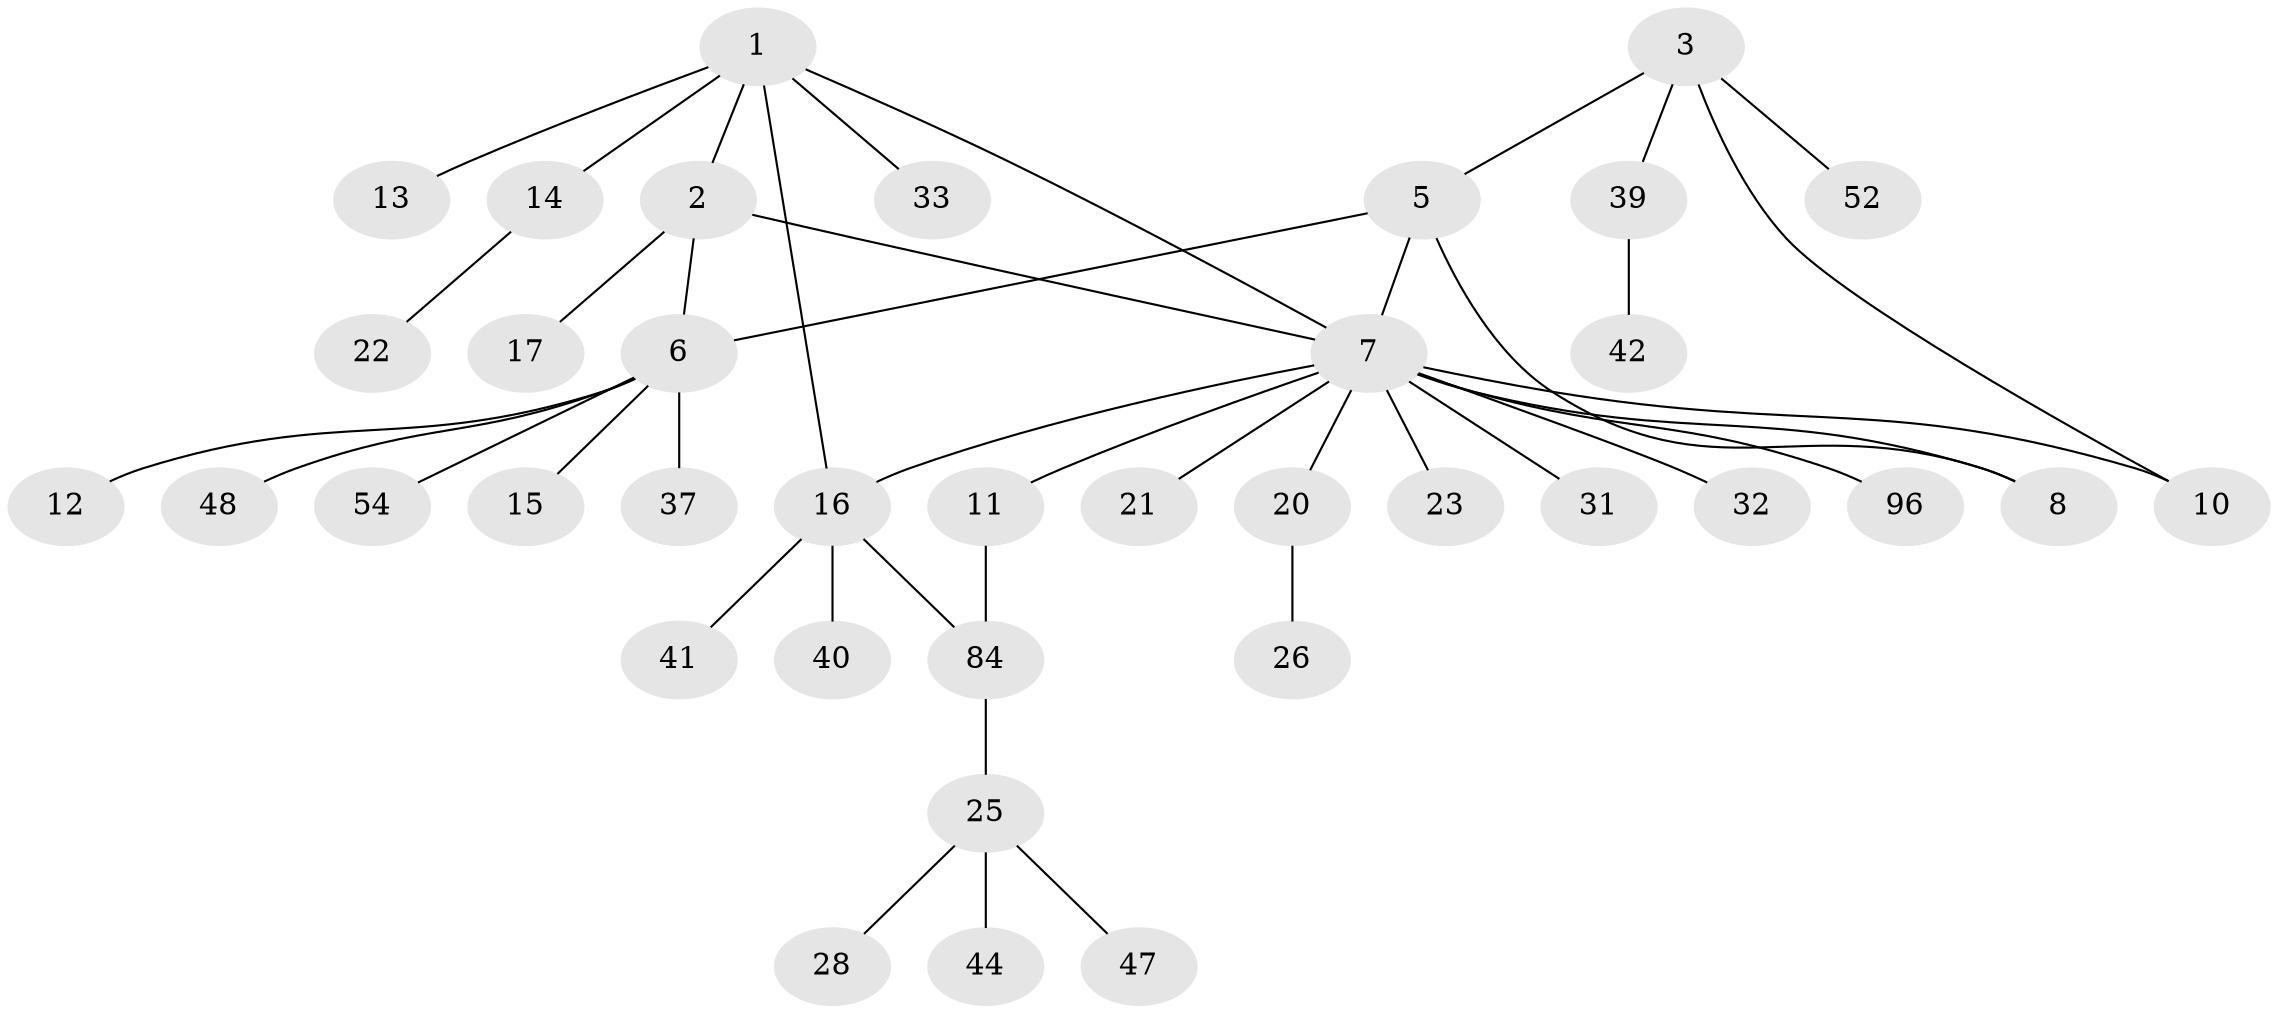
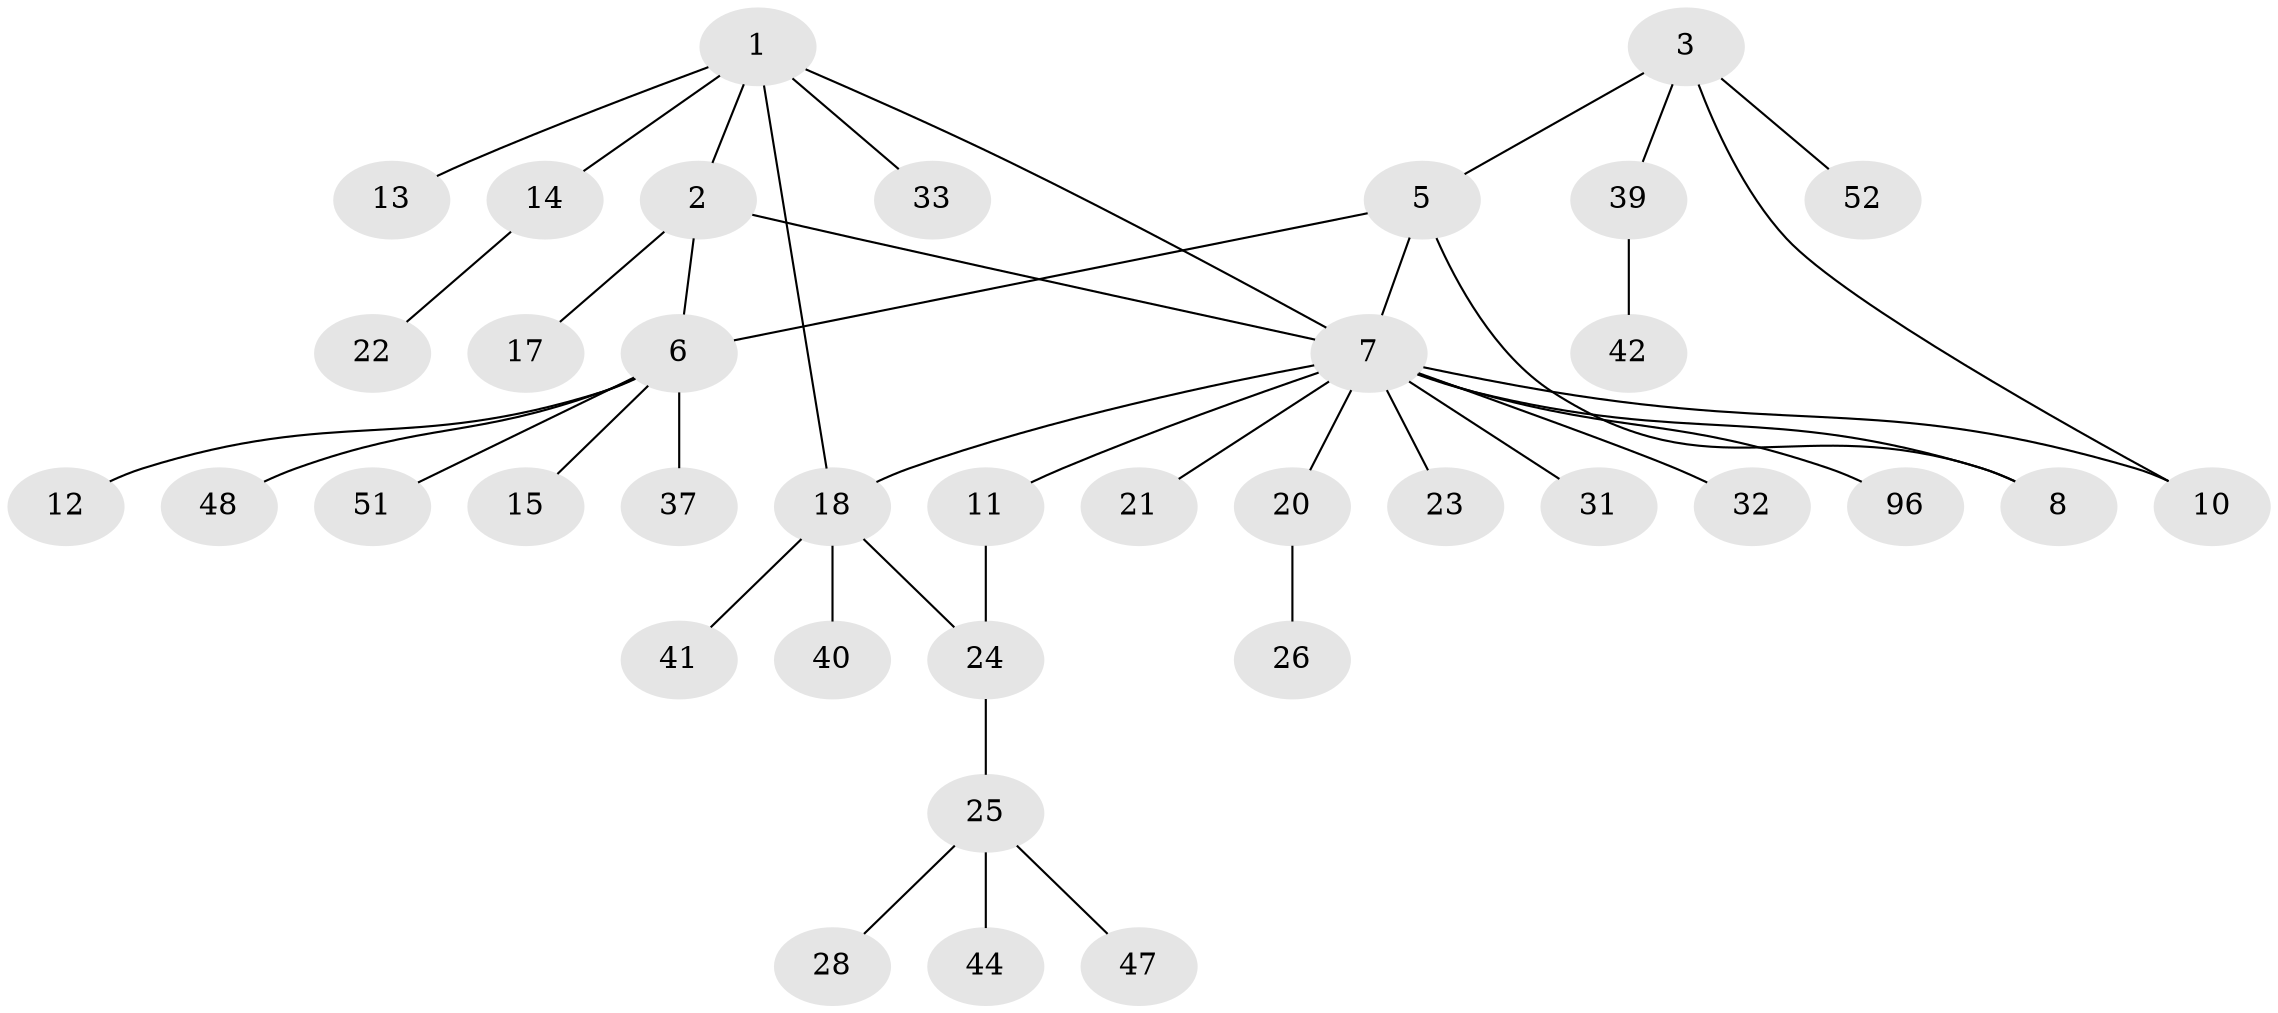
node "54": label "54" -> "51"
node "16": label "16" -> "18"
node "84": label "84" -> "24"
